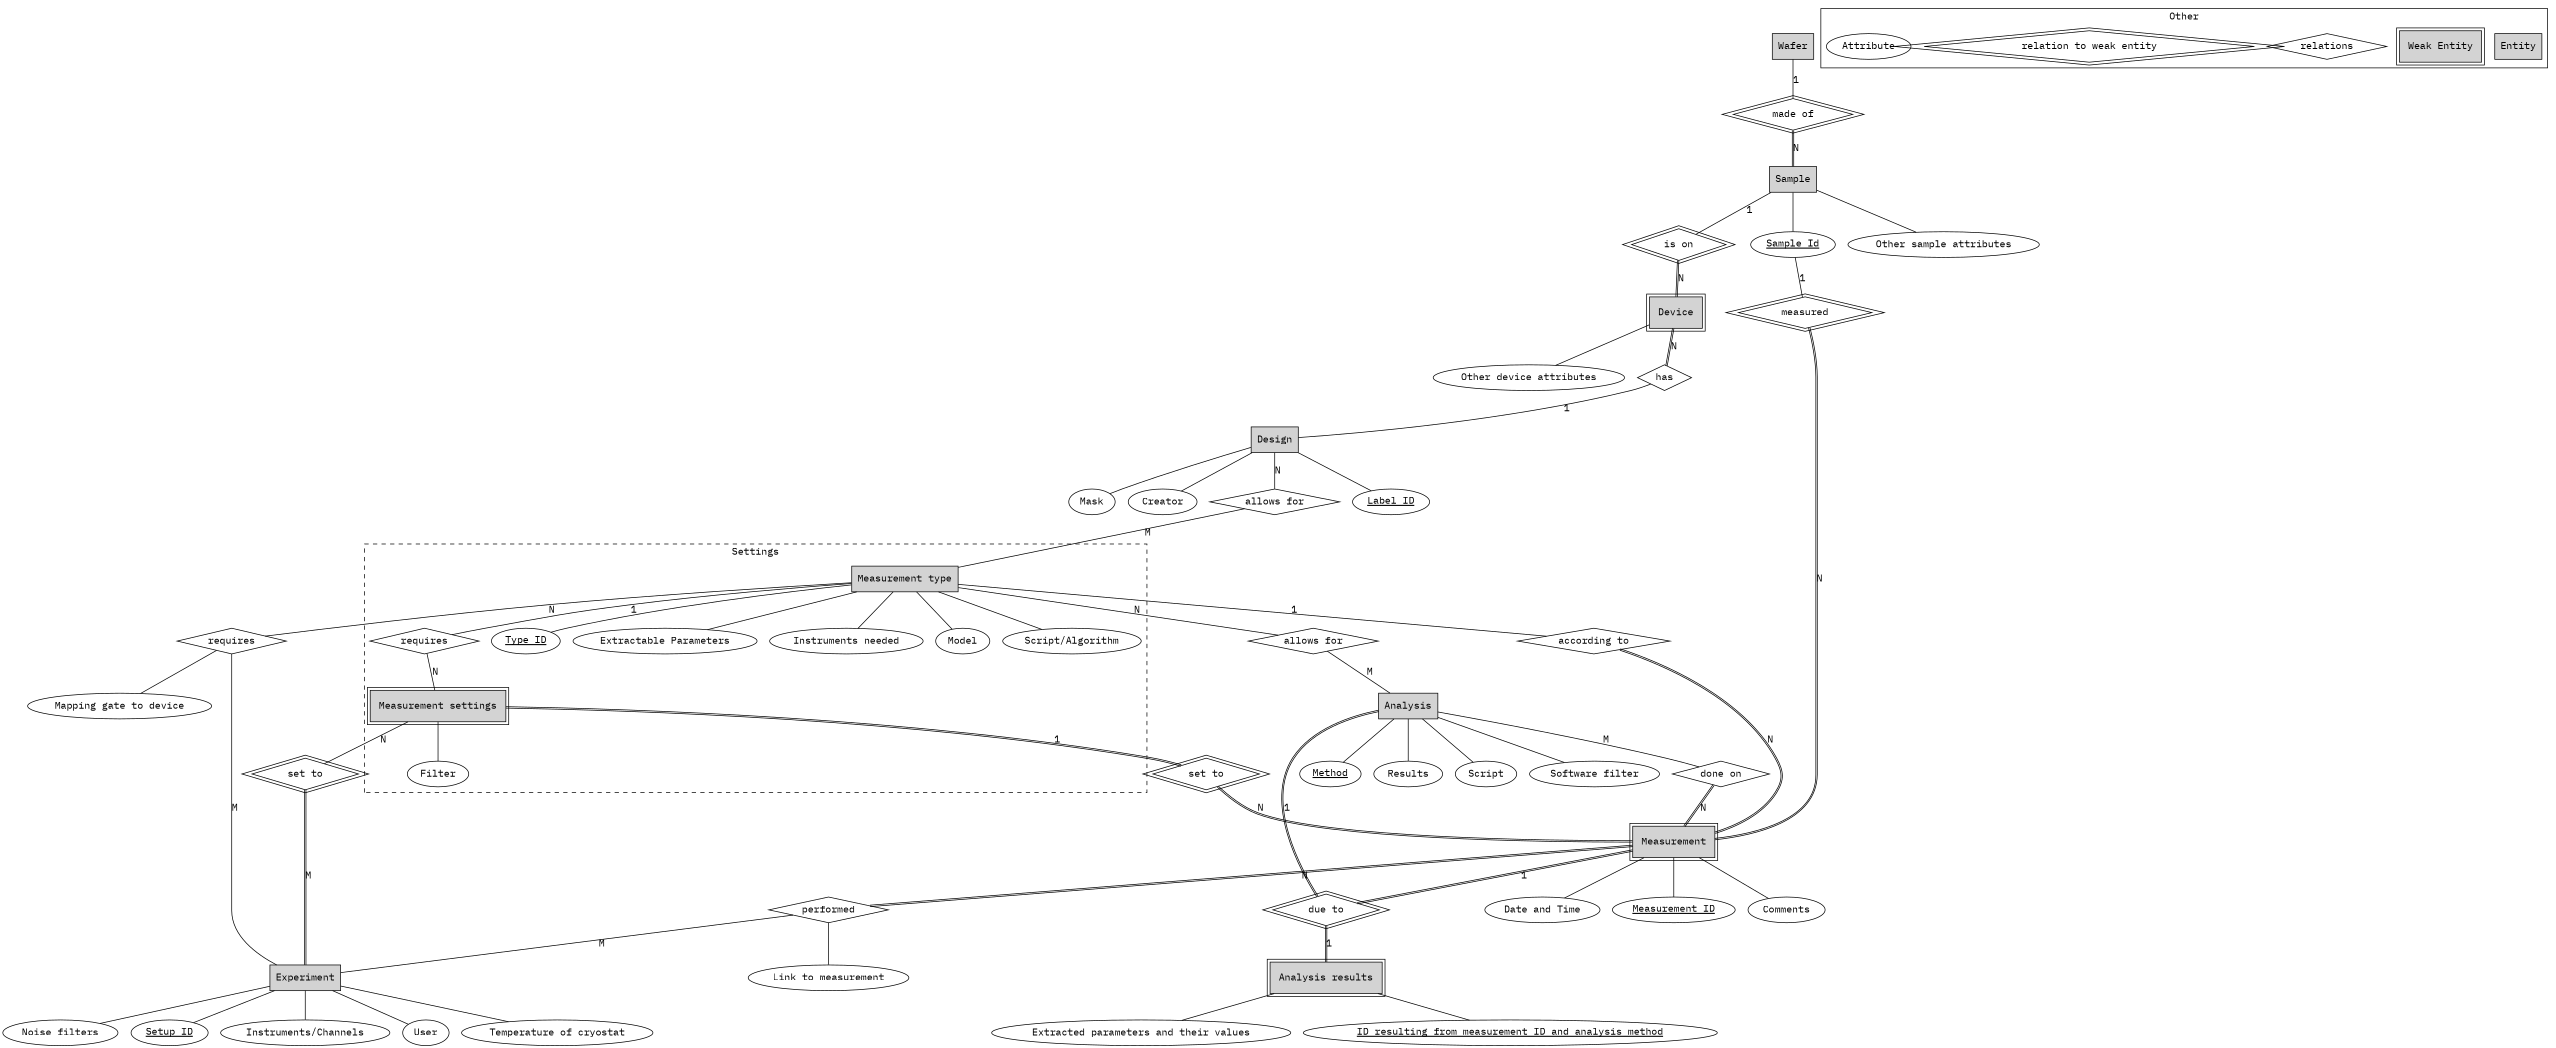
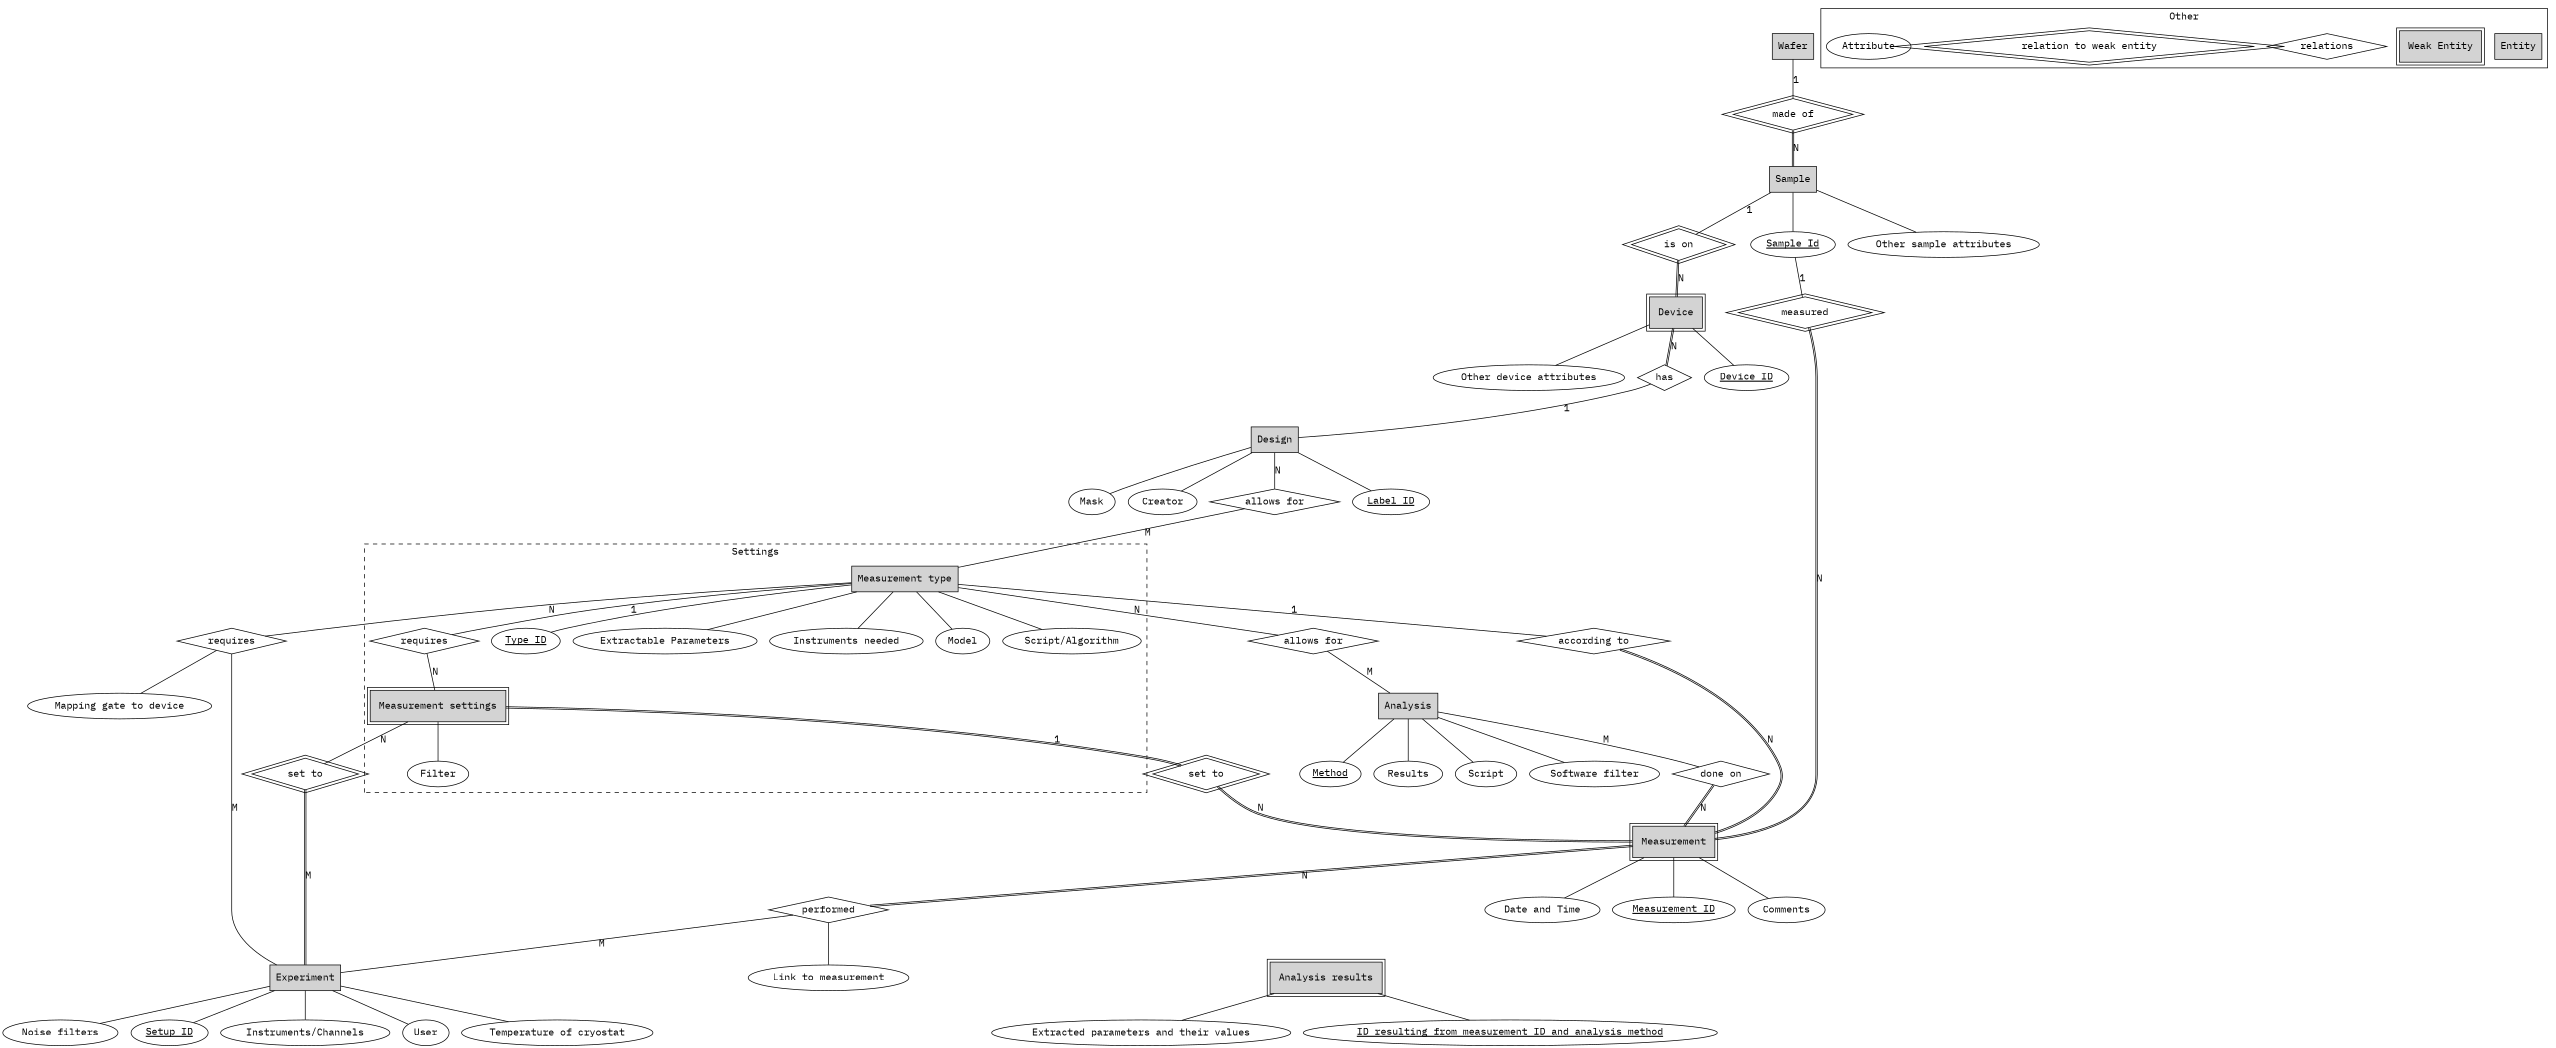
node "Device ID": added
node "due to": removed
